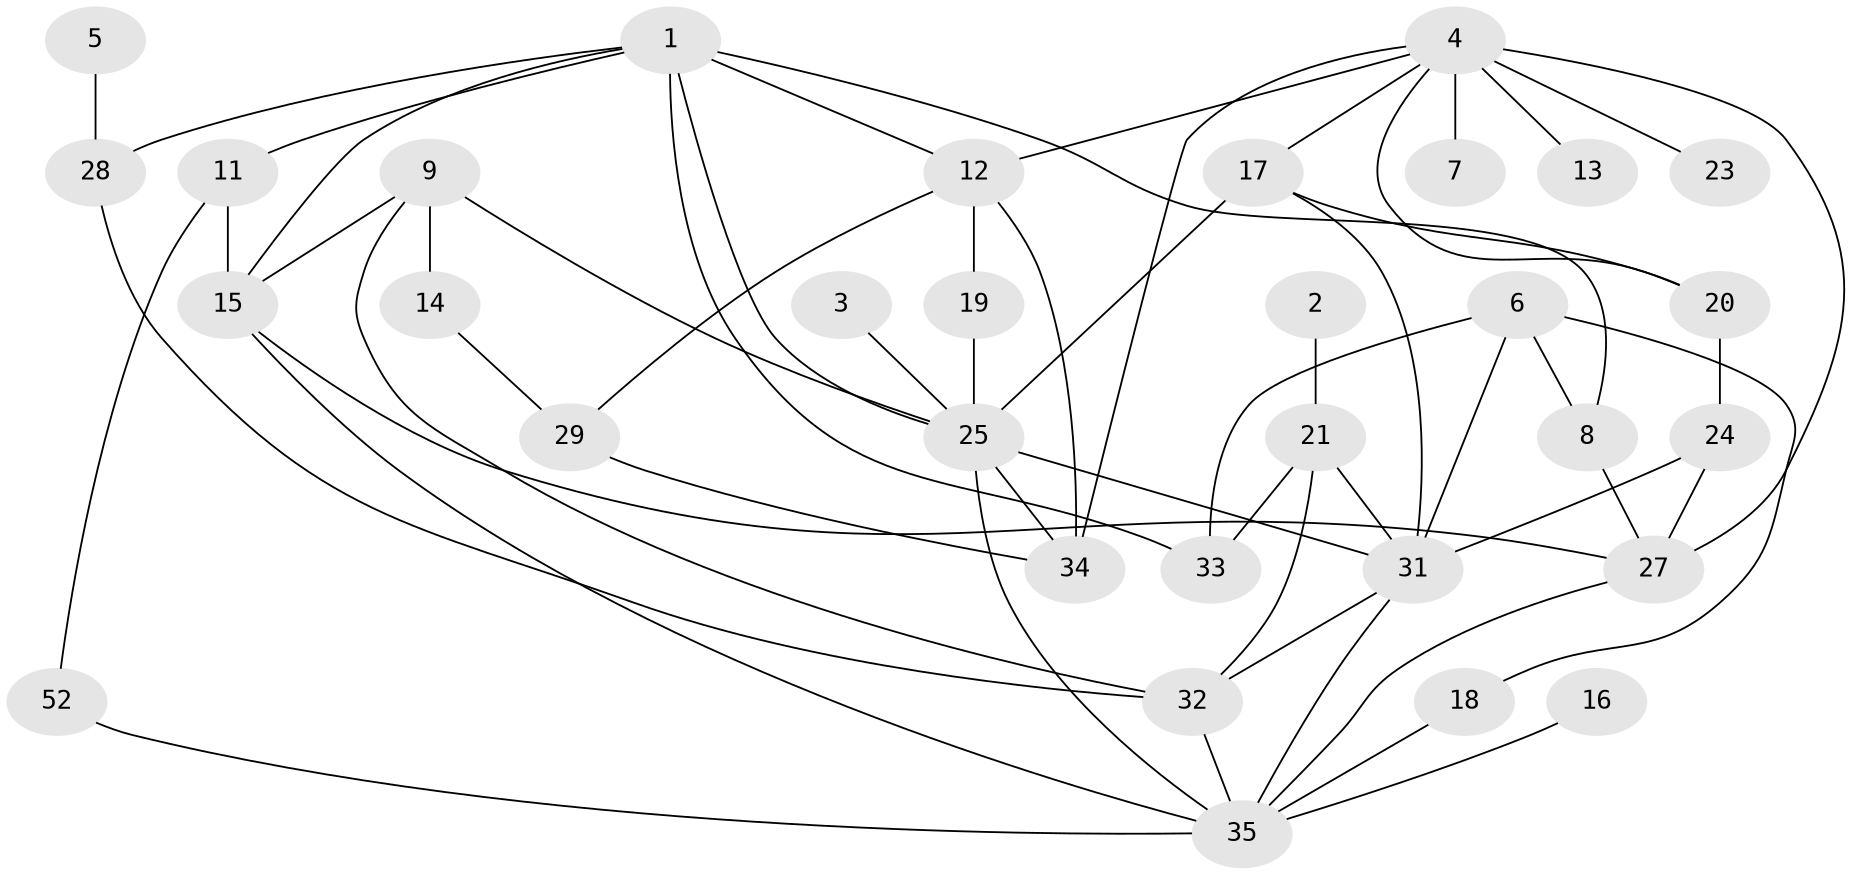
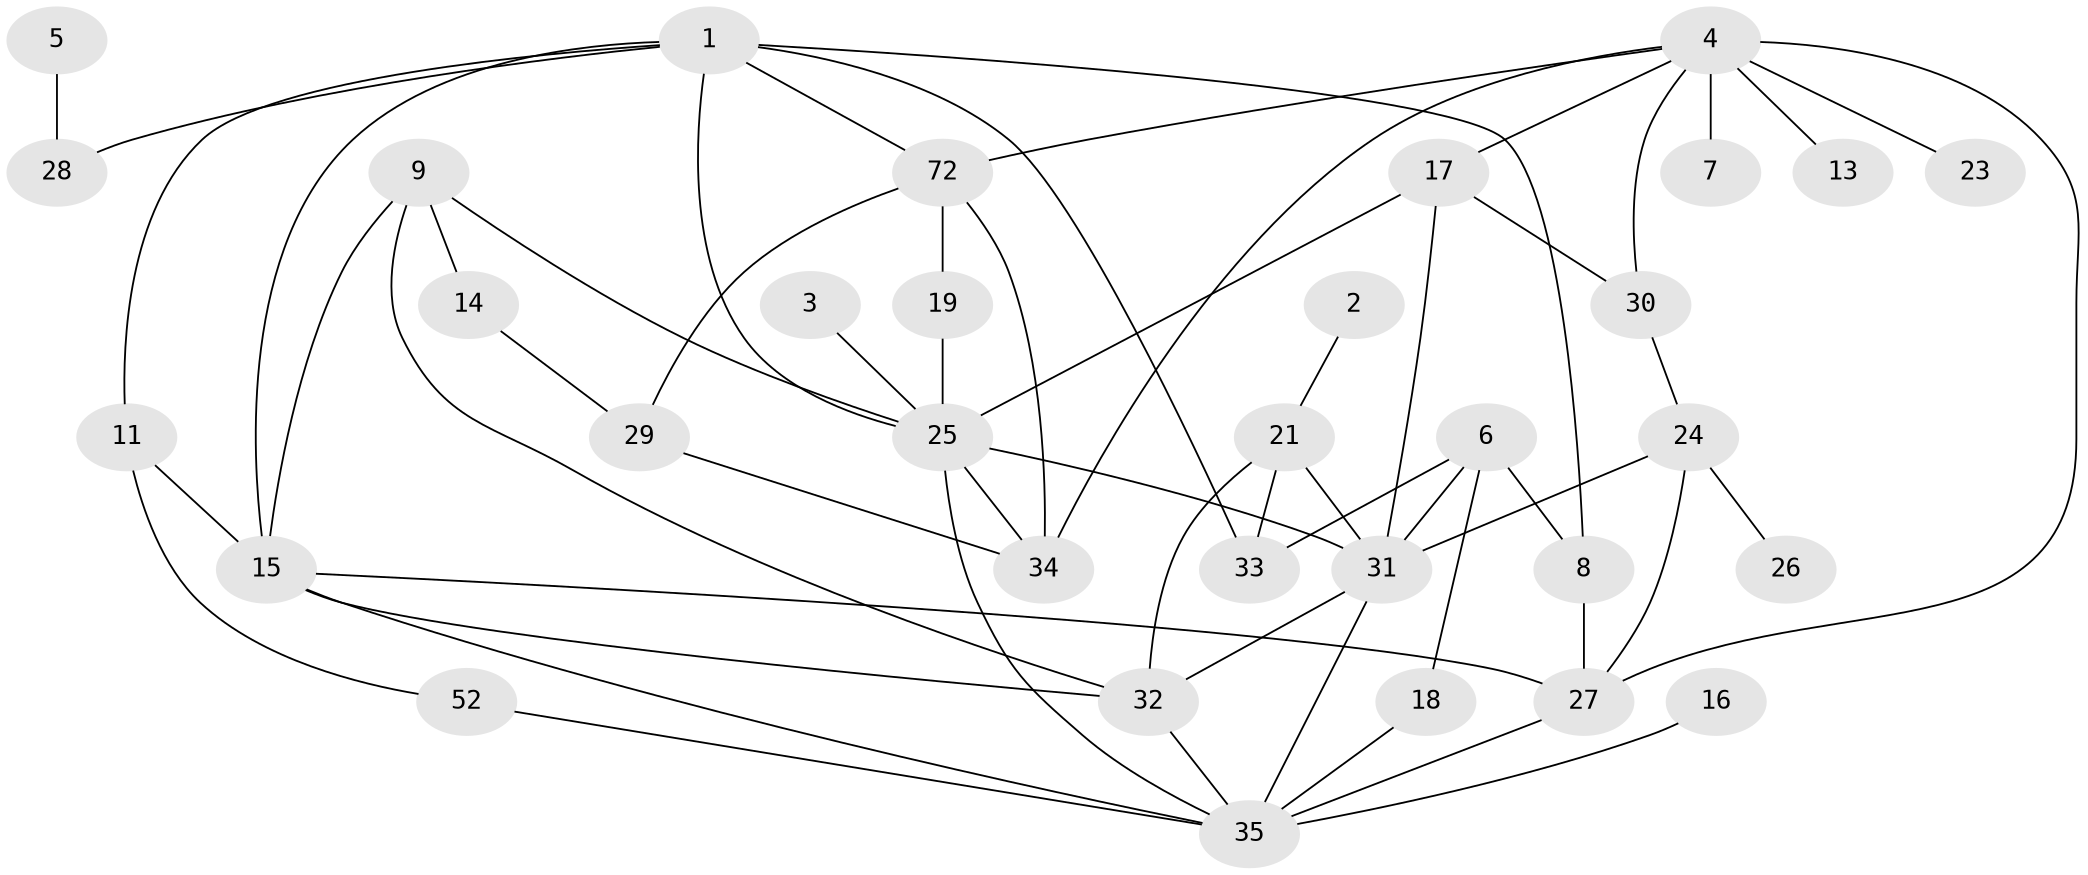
node "12": label "12" -> "72"
node "20": label "20" -> "30"
edge "28" -- "32": now "15" -- "32"
node "26": added
